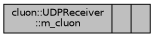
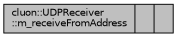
node "cluon::UDPReceiver": text "::m_cluon" -> "::m_receiveFromAddress"
